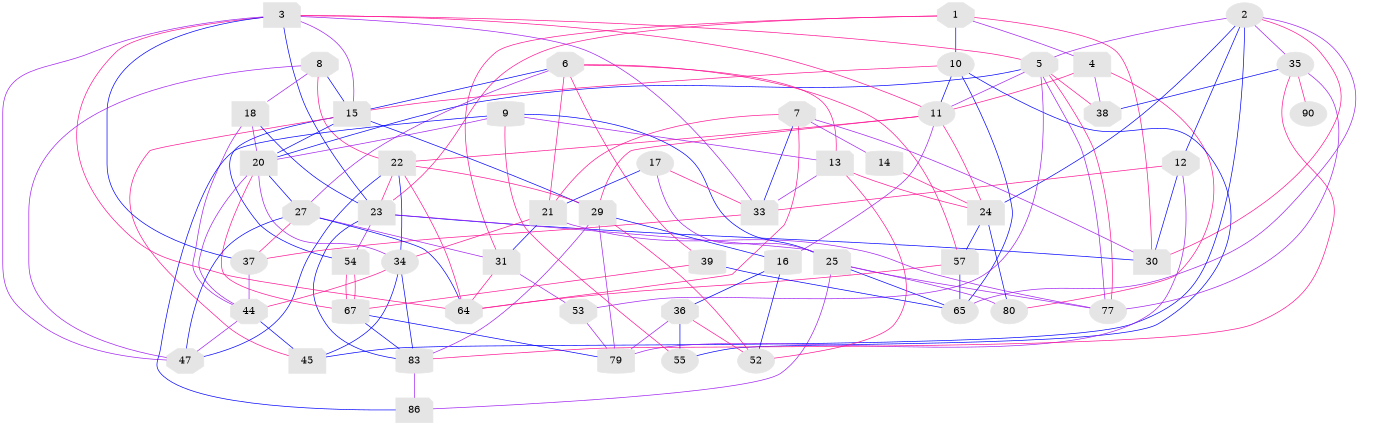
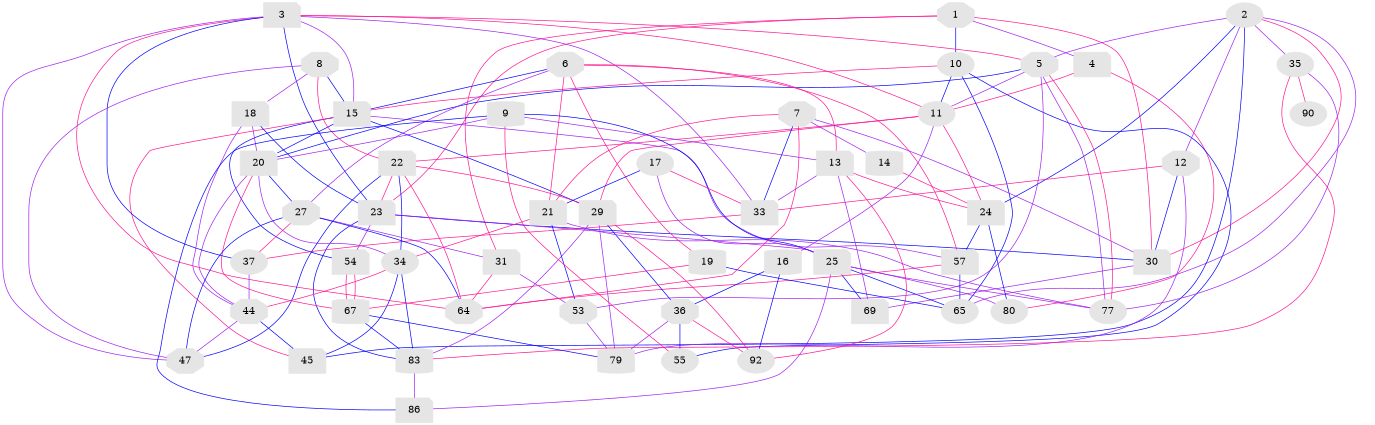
edge "2" -- "12": color blue -> purple
node "38": removed
edge "15" -- "57": added
edge "29" -- "16": now "29" -- "36"
edge "21" -- "31": now "21" -- "53"
node "39": label "39" -> "19"
node "69": added
node "52": label "52" -> "92"
